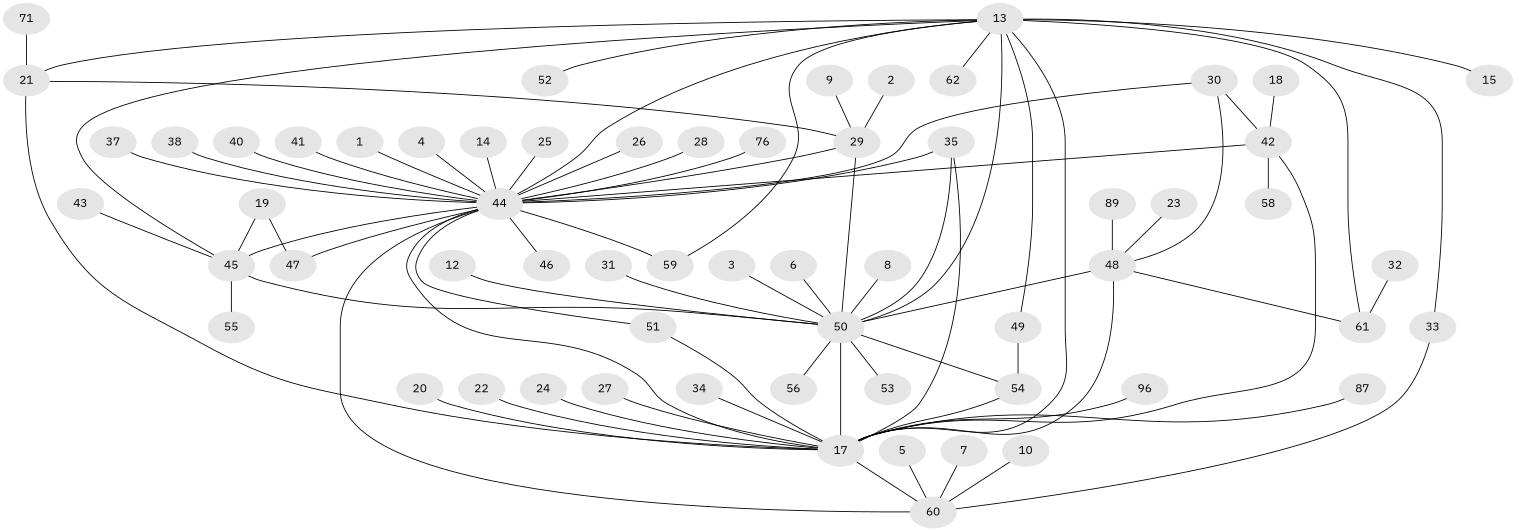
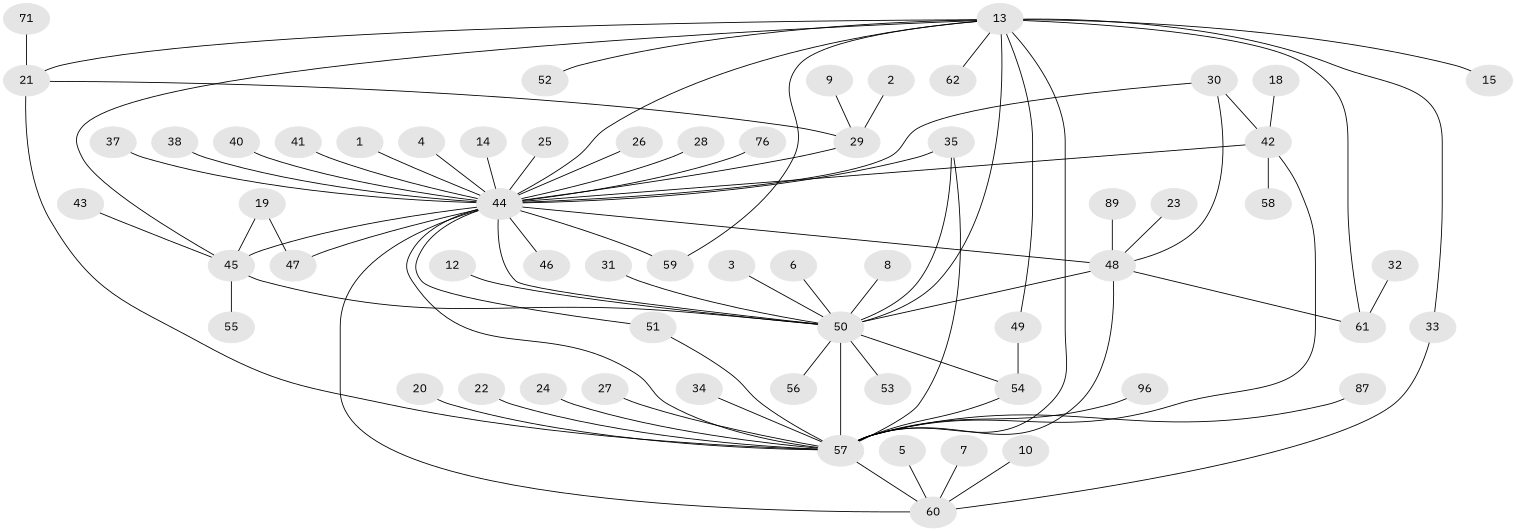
edge "44" -- "48": added
edge "29" -- "50": now "44" -- "50"
node "17": label "17" -> "57"
